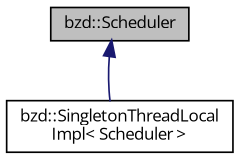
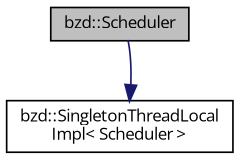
edge "bzd::SingletonThreadLocal Impl< Scheduler >" -> "bzd::Scheduler": reversed
